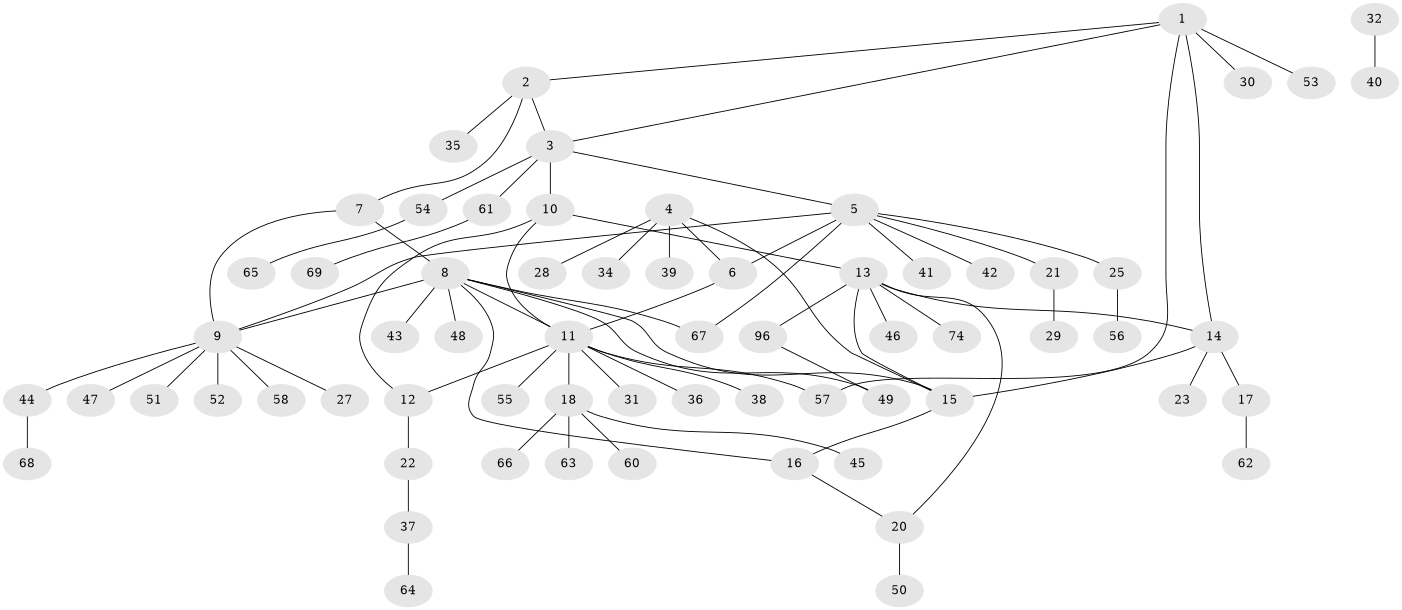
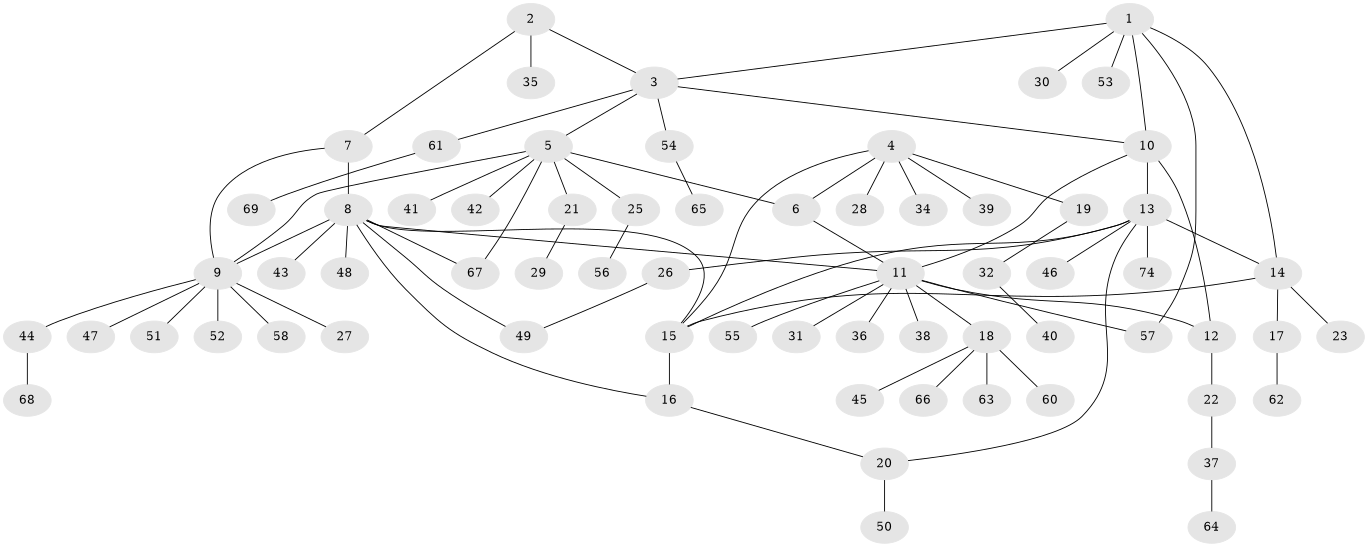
edge "1" -- "2": now "1" -- "10"
node "19": added
node "96": label "96" -> "26"
